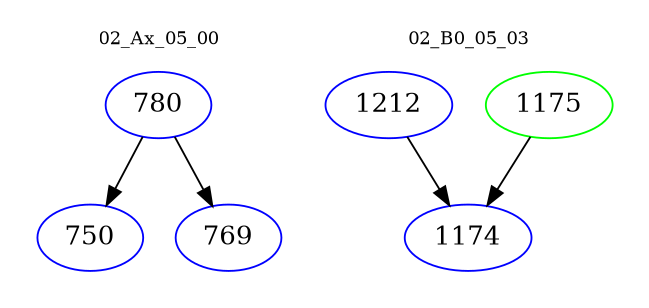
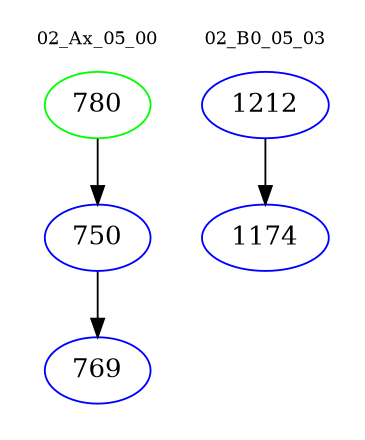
node "780": color blue -> green
node "1175": removed
edge "780" -> "769": now "750" -> "769"
